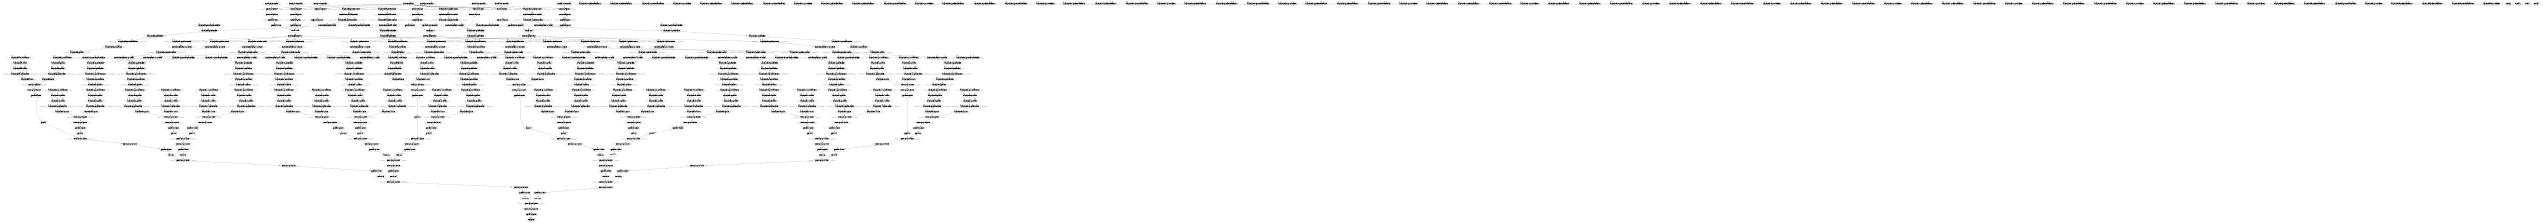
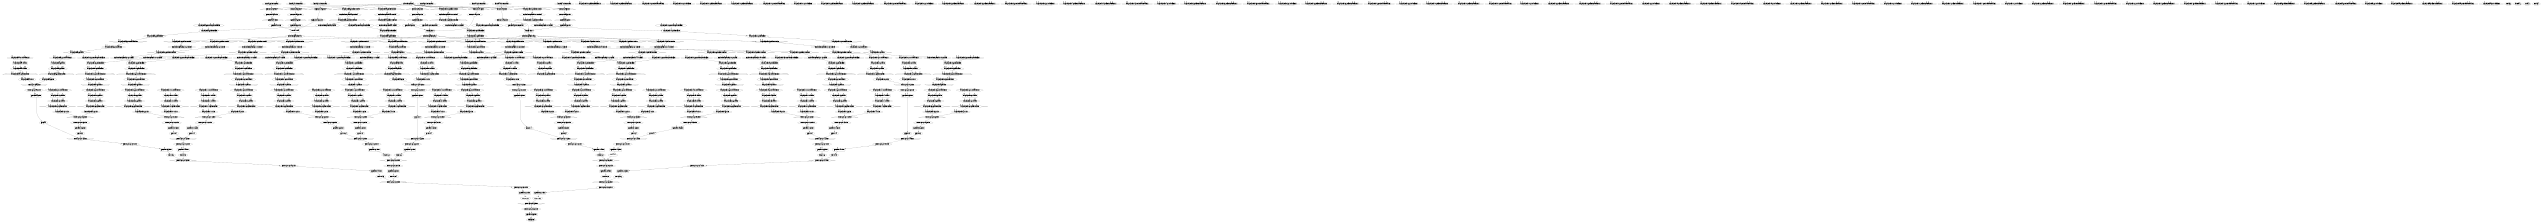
node "array_obj_ref_1008_wire": removed
